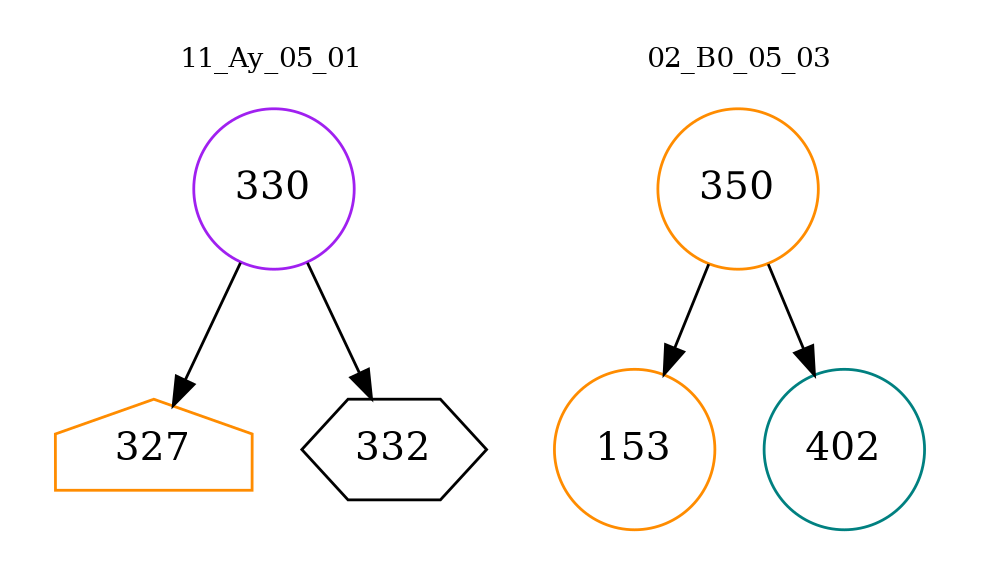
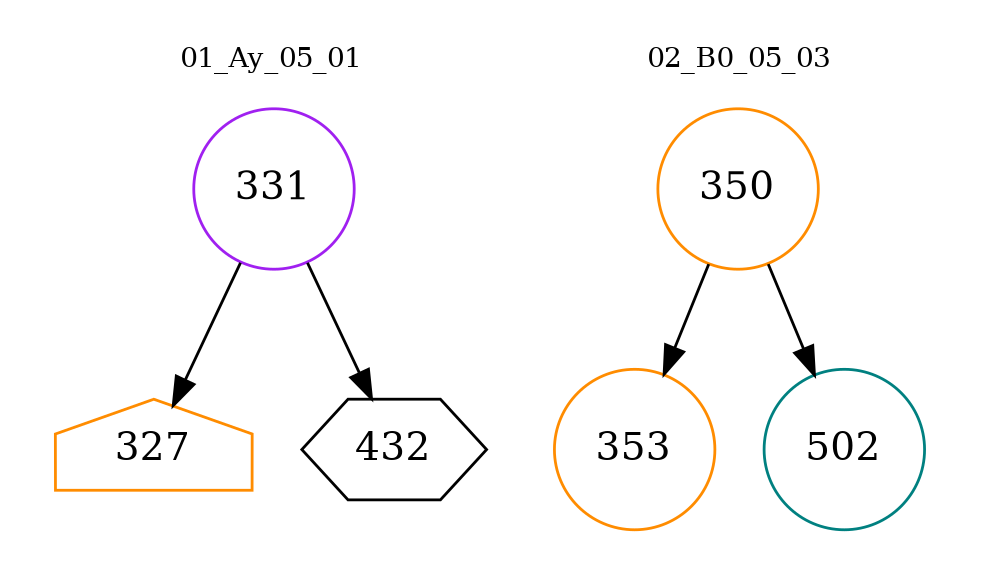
cluster "11_Ay_05_01": label "11_Ay_05_01" -> "01_Ay_05_01"
node "330": label "330" -> "331"
node "332": label "332" -> "432"
node "153": label "153" -> "353"
node "402": label "402" -> "502"
